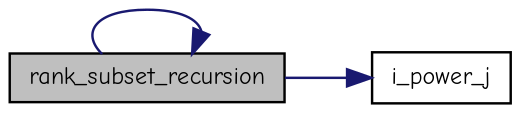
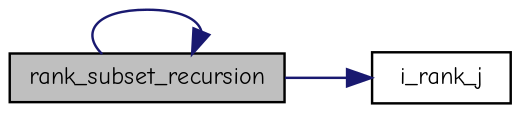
node "i_power_j": label "i_power_j" -> "i_rank_j"
